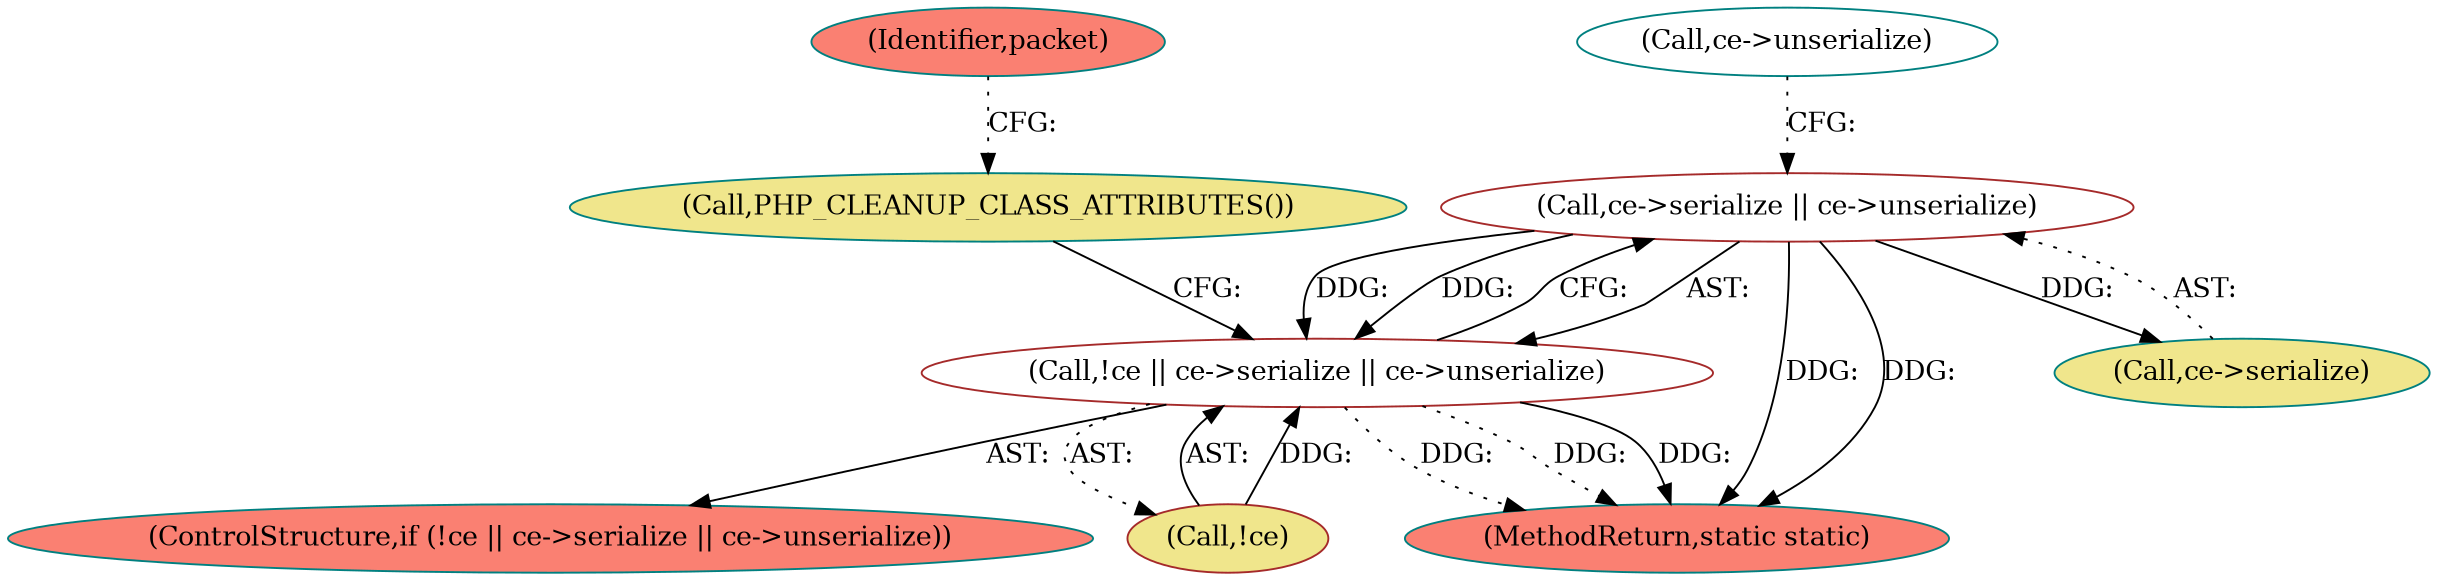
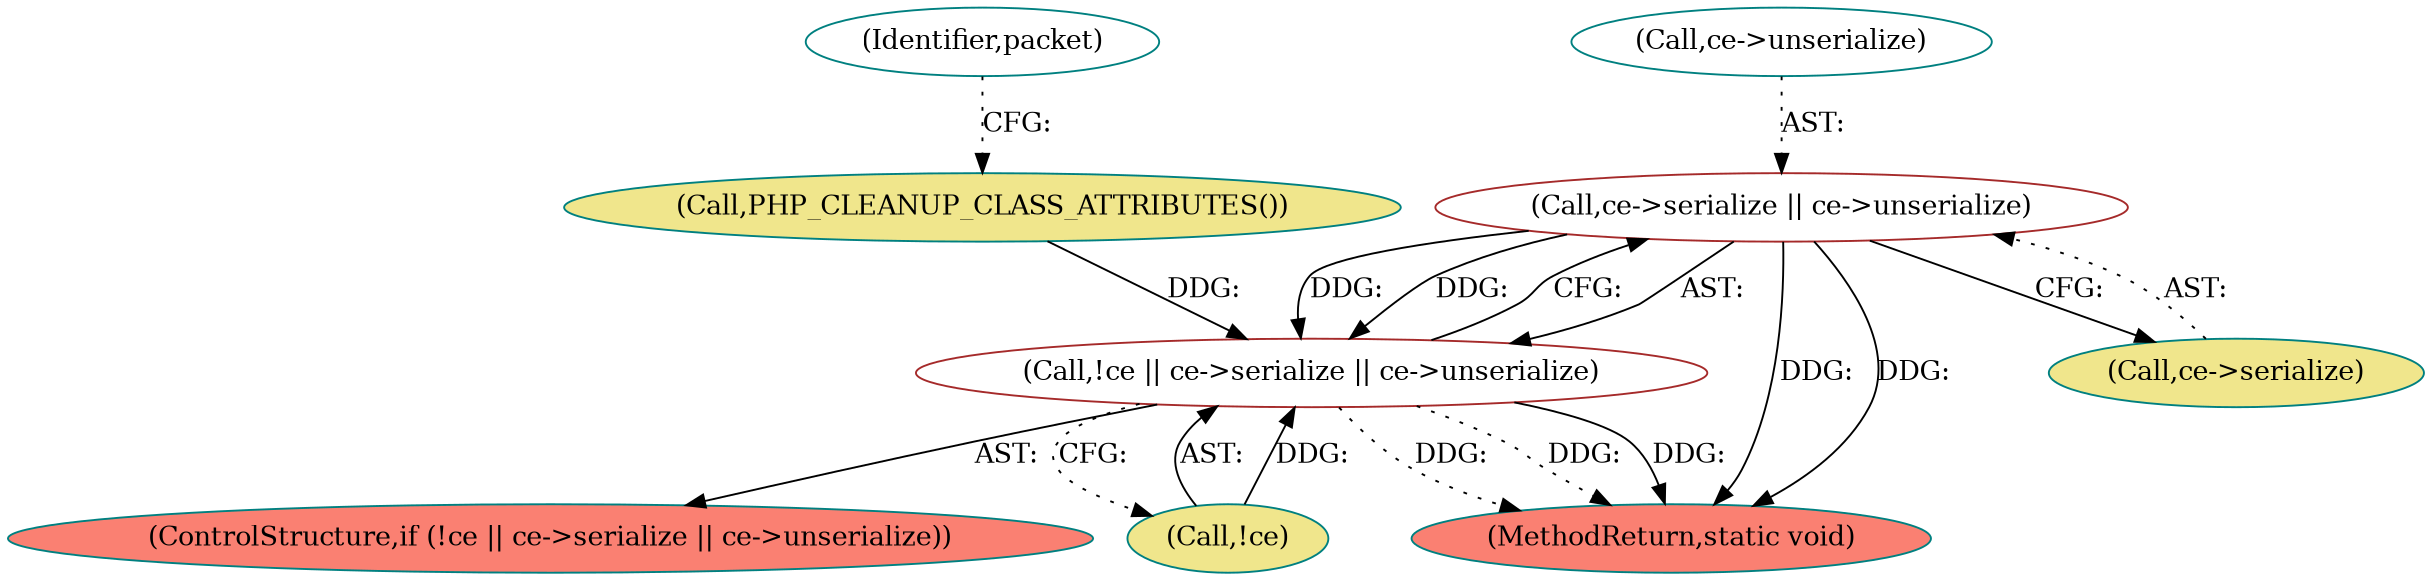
node "(Identifier,packet)": fillcolor salmon -> white
edge "(Call,ce->unserialize)" -> "(Call,ce->serialize || ce->unserialize)": label "CFG: " -> "AST: "
edge "(Call,PHP_CLEANUP_CLASS_ATTRIBUTES())" -> "(Call,!ce || ce->serialize || ce->unserialize)": label "CFG: " -> "DDG: "
edge "(Call,ce->serialize || ce->unserialize)" -> "(Call,ce->serialize)": label "DDG: " -> "CFG: "
edge "(Call,!ce || ce->serialize || ce->unserialize)" -> "(Call,!ce)": label "AST: " -> "CFG: "
node "(Call,!ce)": color brown -> teal
node "(MethodReturn,static static)": label "(MethodReturn,static static)" -> "(MethodReturn,static void)"
